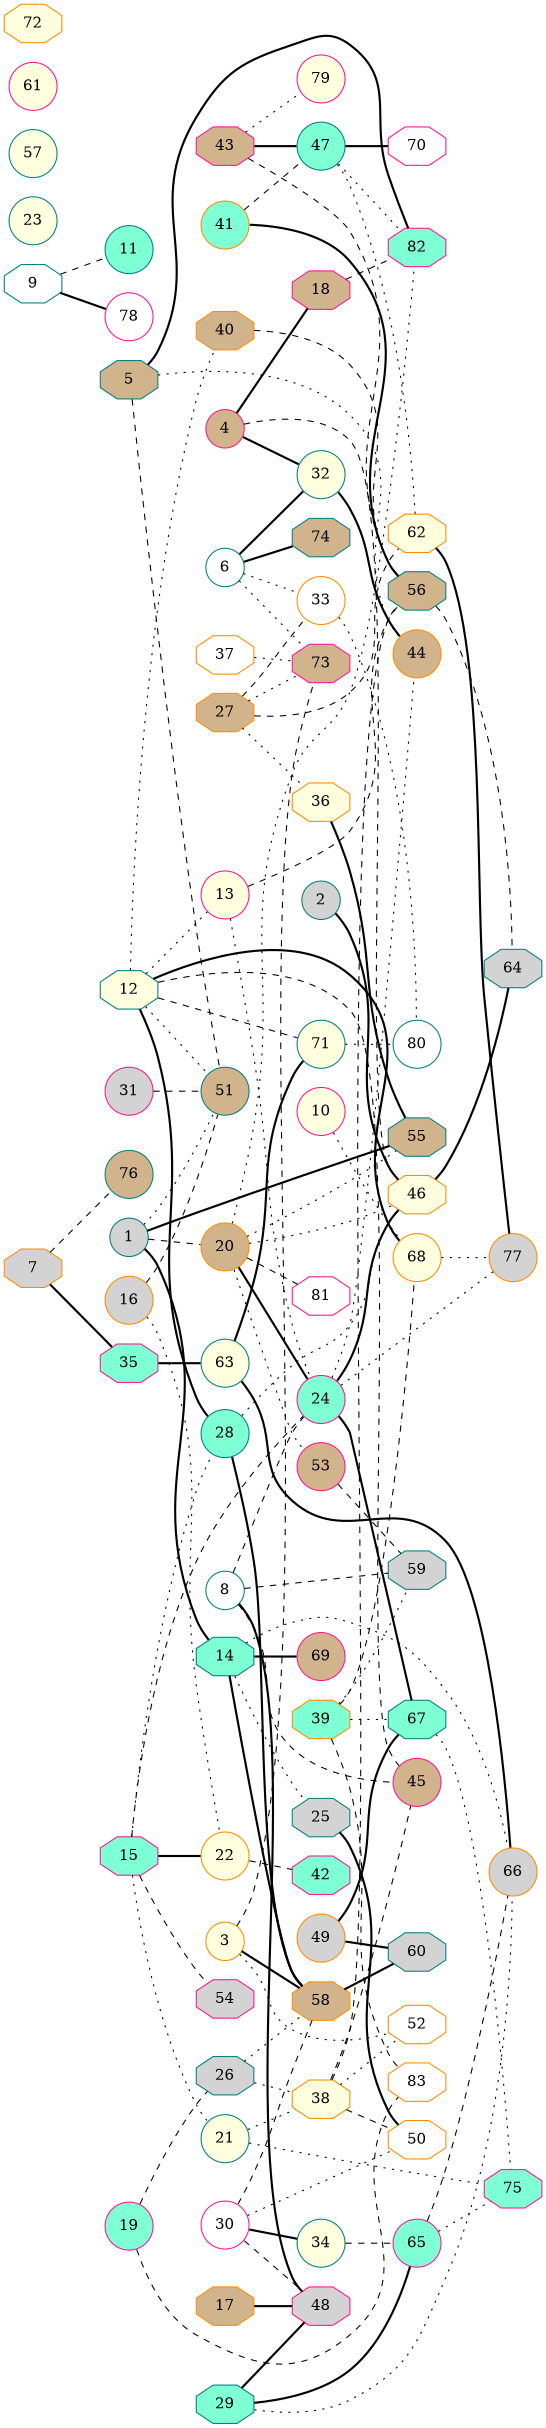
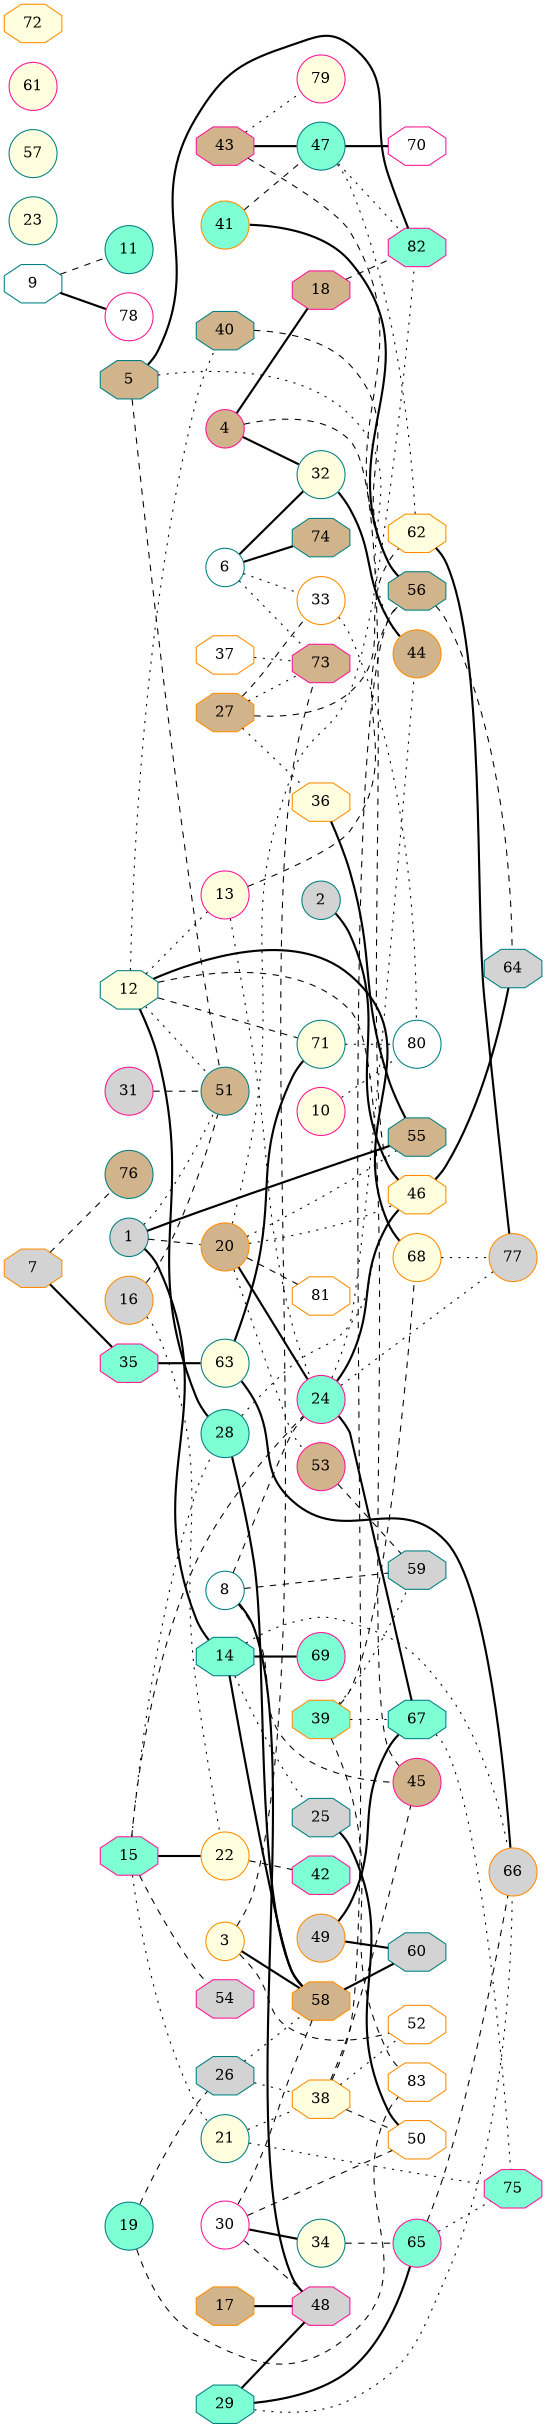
node "40": color darkorange -> teal
edge "10" -- "68": now "10" -- "80"
node "81": color deeppink -> darkorange
node "69": fillcolor tan -> aquamarine
edge "3" -- "52": style dotted -> dashed
edge "50" -- "30": style dotted -> dashed
node "19": color deeppink -> teal
